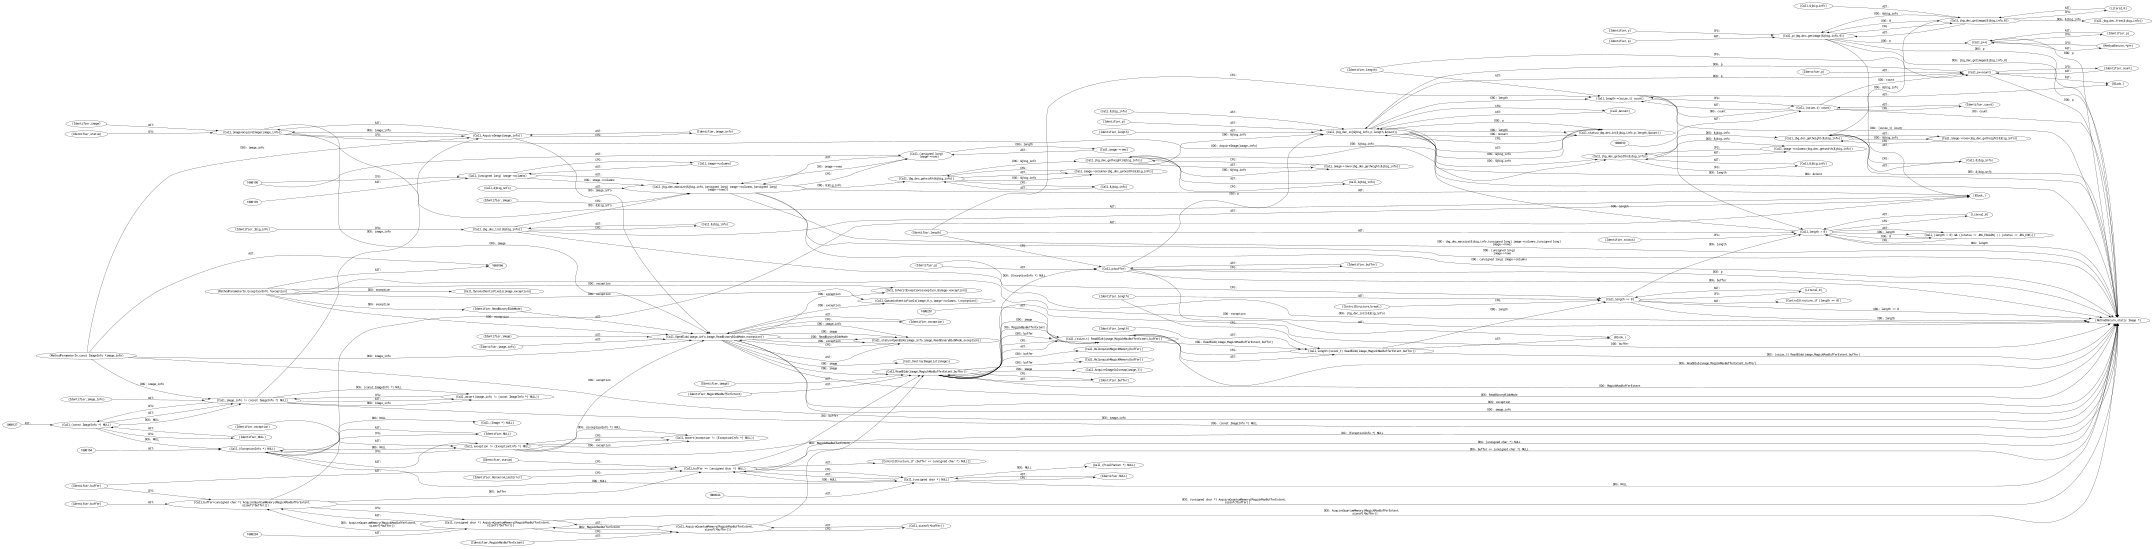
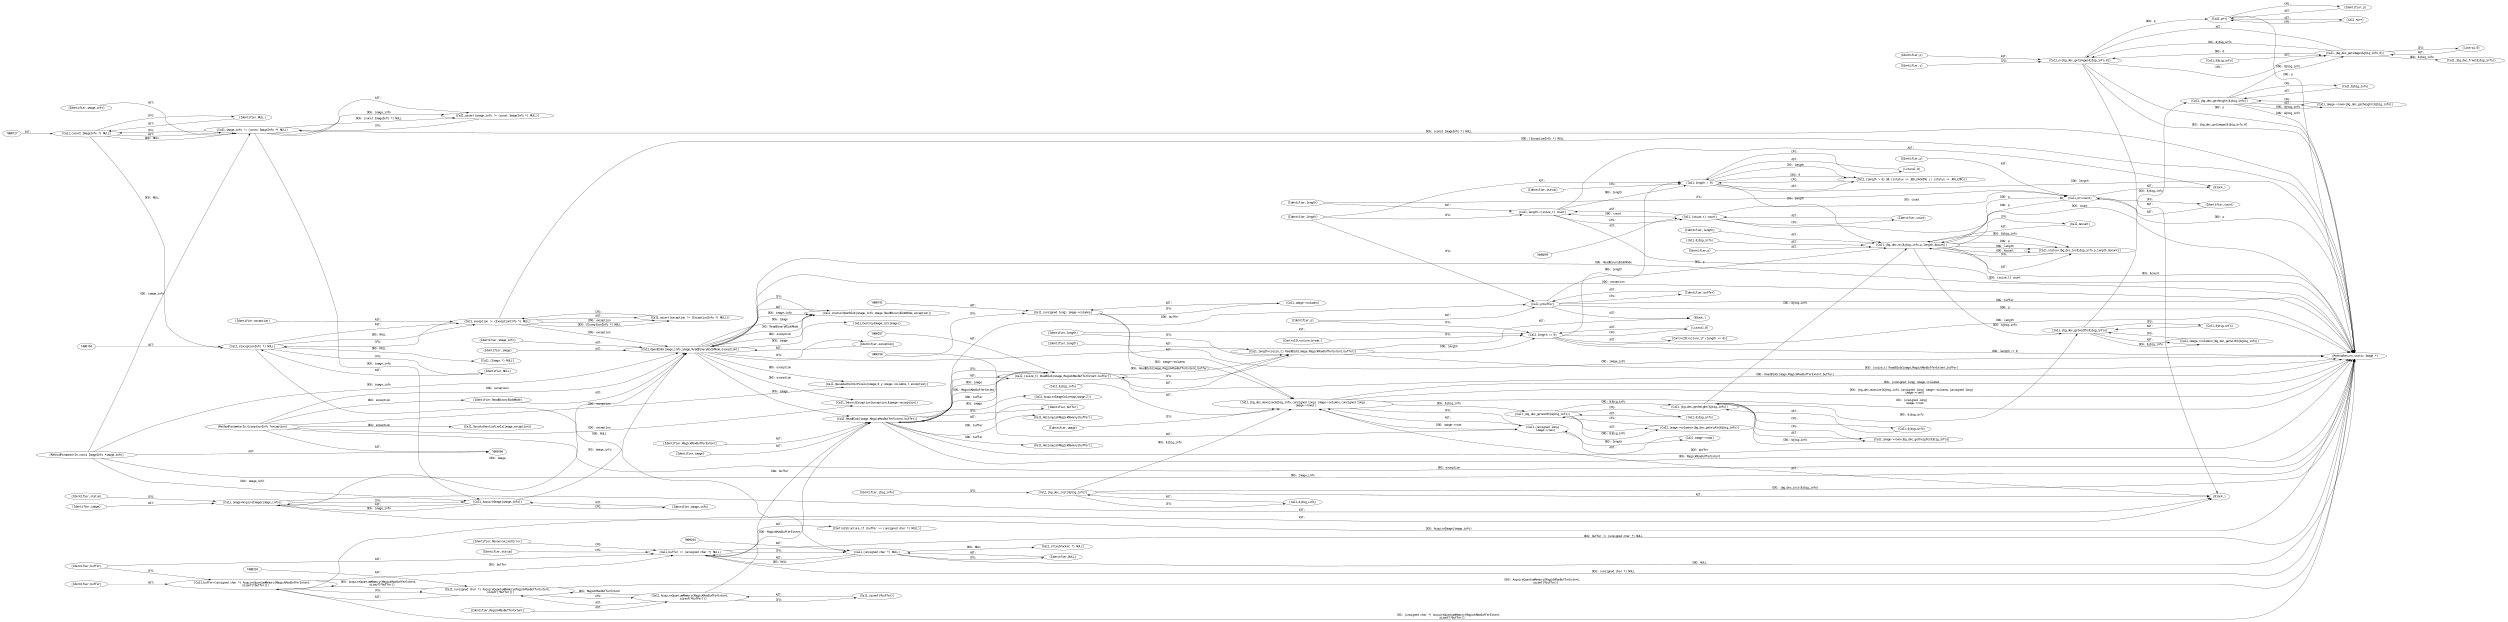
node "(MethodReturn,*p++)": label "(MethodReturn,*p++)" -> "(Call,*p++)"
edge "(Call,jbg_dec_in(&jbig_info,p,length,&count))" -> "(Call,length-=(ssize_t) count)": removed, label "DDG: length"
edge "(Call,ReadBlob(image,MagickMaxBufferExtent,buffer))" -> "(Call,p=buffer)": label "DDG: (ExceptionInfo *) NULL" -> "DDG: buffer"
